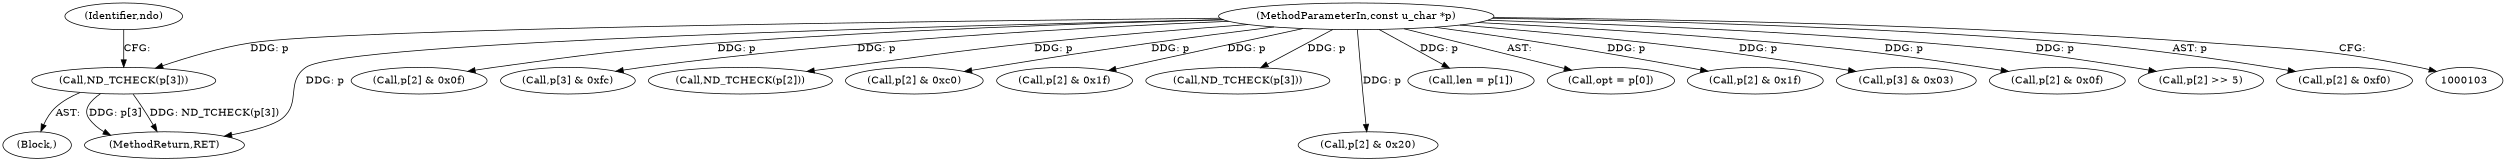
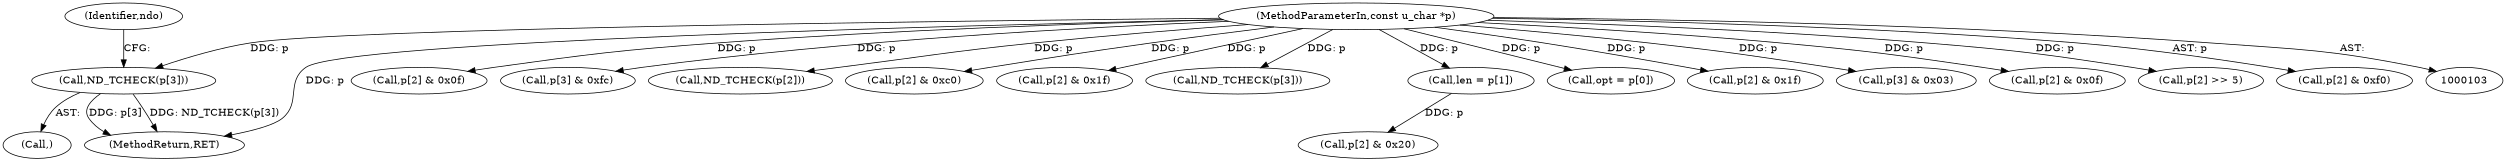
edge "(MethodParameterIn,const u_char *p)" -> "(Call,opt = p[0])": label "AST: " -> "DDG: p"
edge "(MethodParameterIn,const u_char *p)" -> "1000103": label "CFG: " -> "AST: "
edge "(MethodParameterIn,const u_char *p)" -> "(Call,p[2] & 0x20)": now "(Call,len = p[1])" -> "(Call,p[2] & 0x20)"
node "(Block,)": label "(Block,)" -> "(Call,)"
